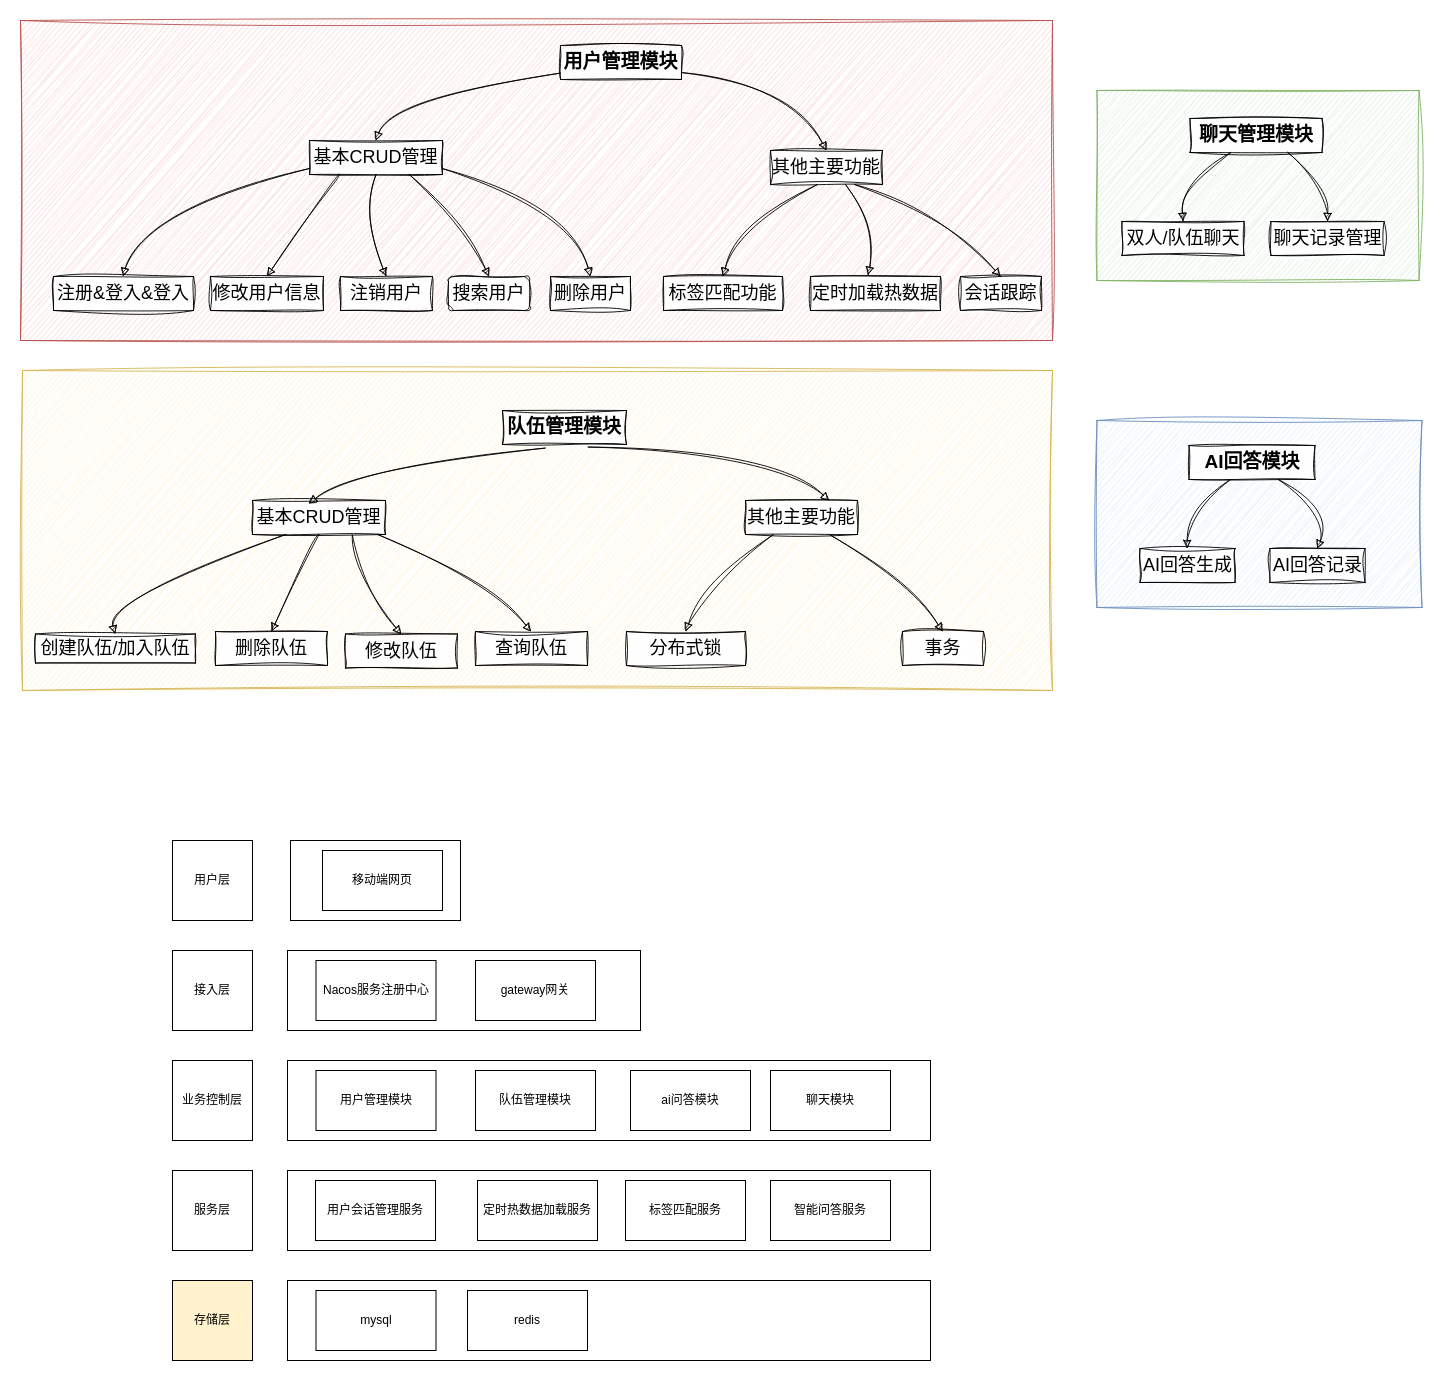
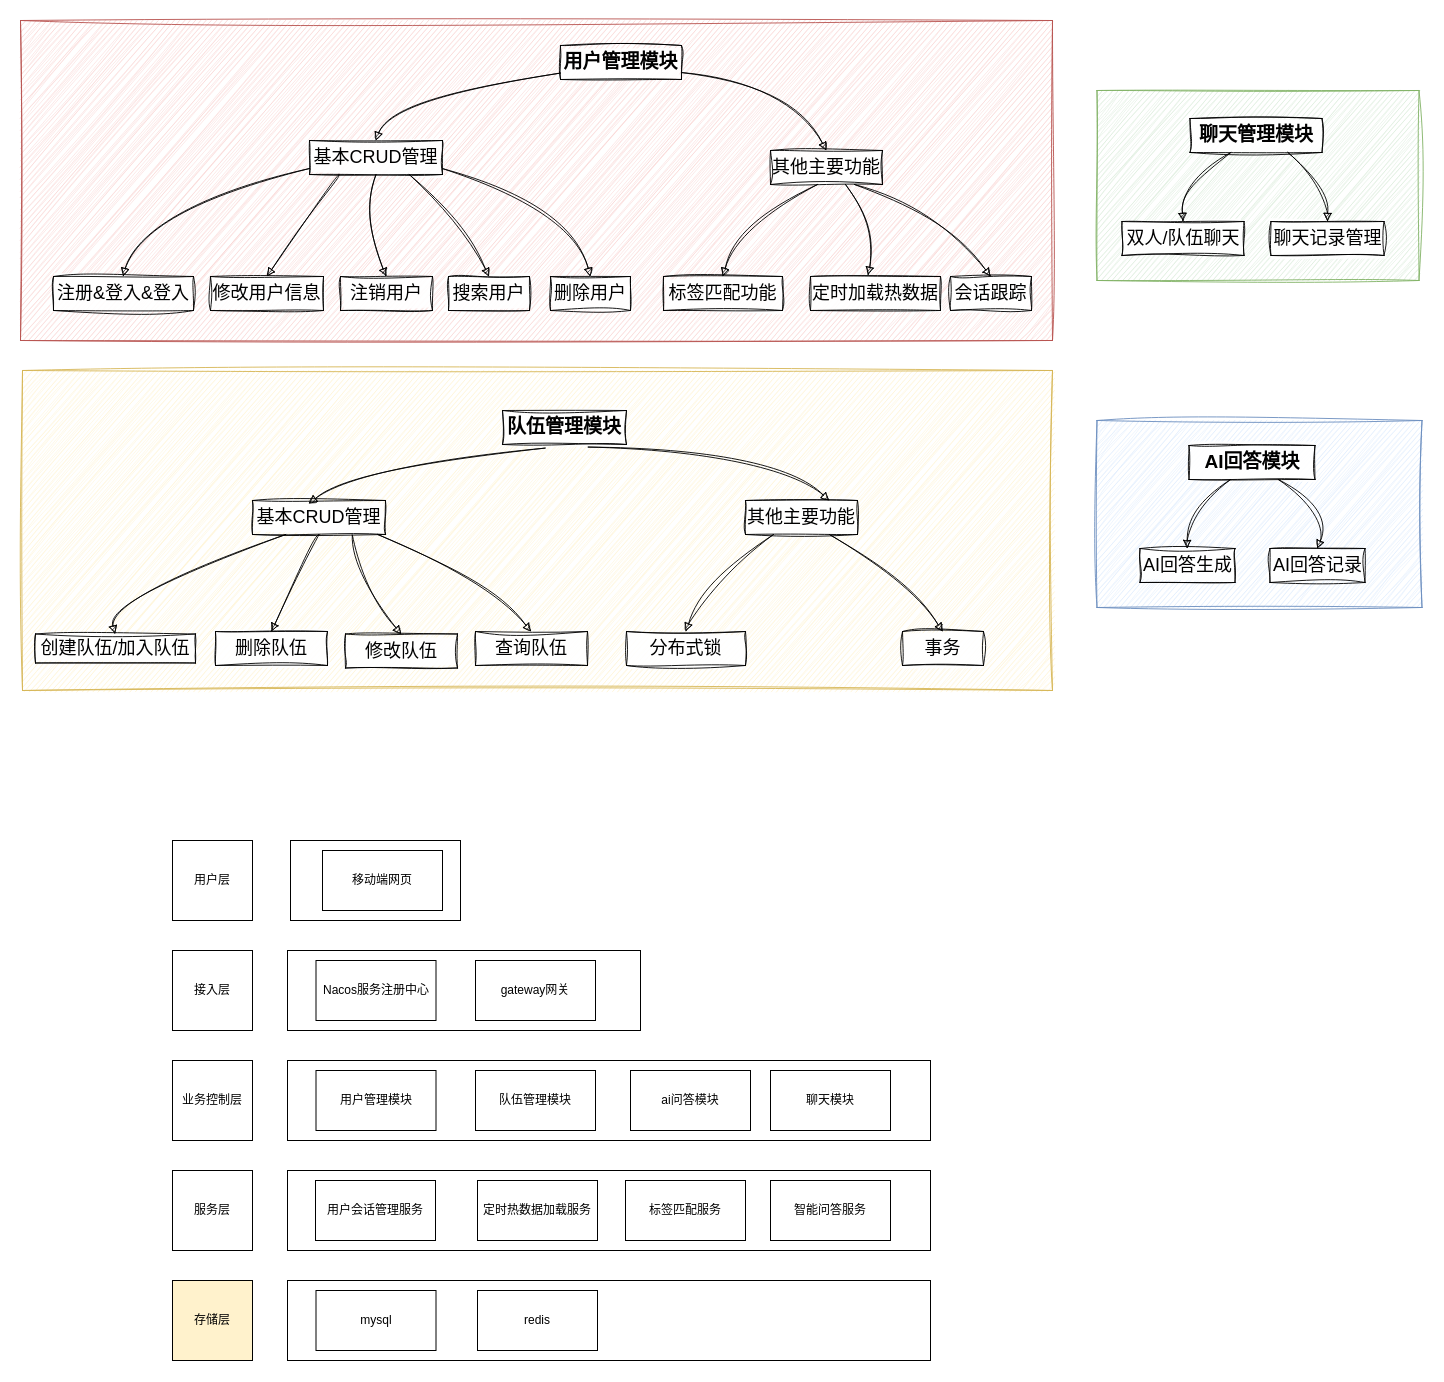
node "搜索用户": shape rounded rectangle -> rectangle
node "会话跟踪": moved (1001, 294) -> (991, 294)
node "redis": moved (528, 1321) -> (538, 1321)
